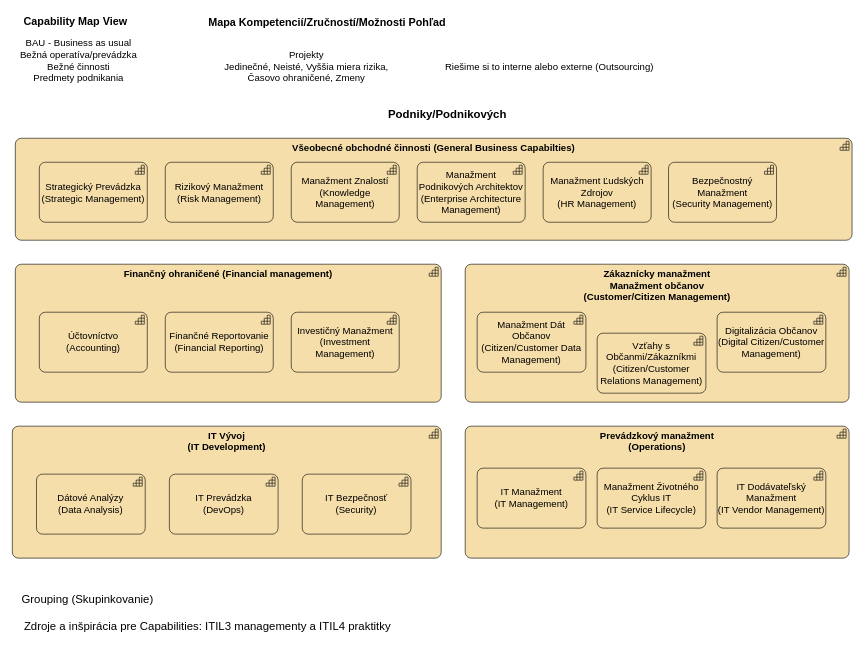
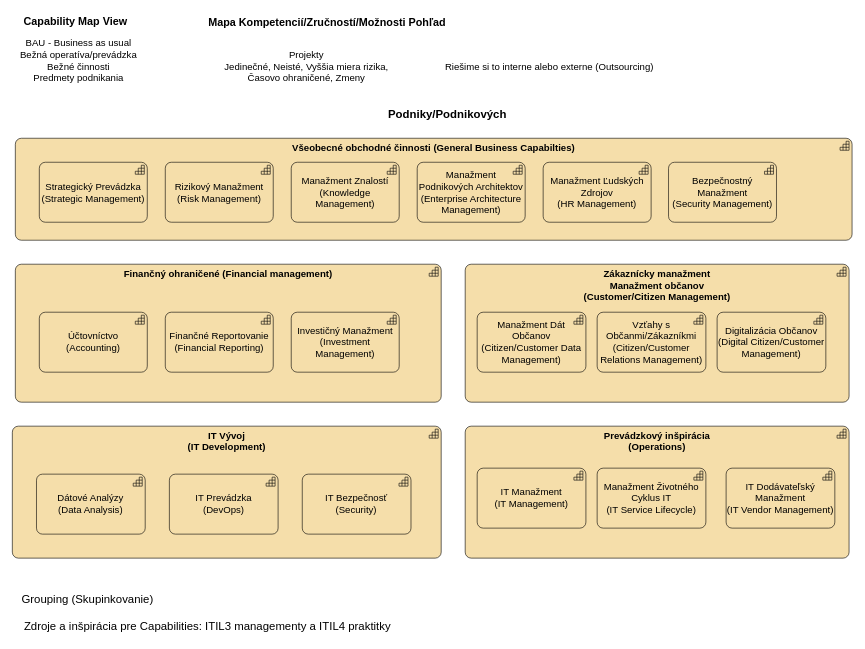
node "Vzťahy s Občanmi/Zákazníkmi (Citizen/Customer Relations Management)": moved (652, 363) -> (652, 342)
node "Prevádzkový manažment (Operations)": label "Prevádzkový manažment (Operations)" -> "Prevádzkový inšpirácia (Operations)"
node "IT Dodávateľský Manažment (IT Vendor Management)": moved (772, 498) -> (781, 498)
